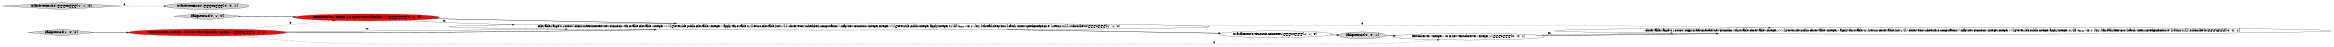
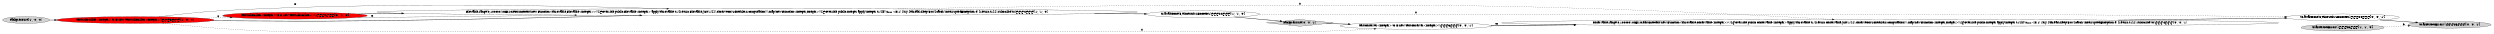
node "ts.assertNoErrors()@@@25@@@['1', '1', '0']": shape diamond -> ellipse
node "backpressure['0', '1', '0']": removed
node "to.awaitDone(5,TimeUnit.SECONDS)@@@24@@@['0', '0', '1']": added
node "backpressure['1', '0', '0']": shape diamond -> ellipse
node "backpressure['0', '0', '1']": shape ellipse -> diamond
